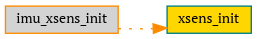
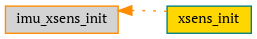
edge "imu_xsens_init" -> "xsens_init": reversed
